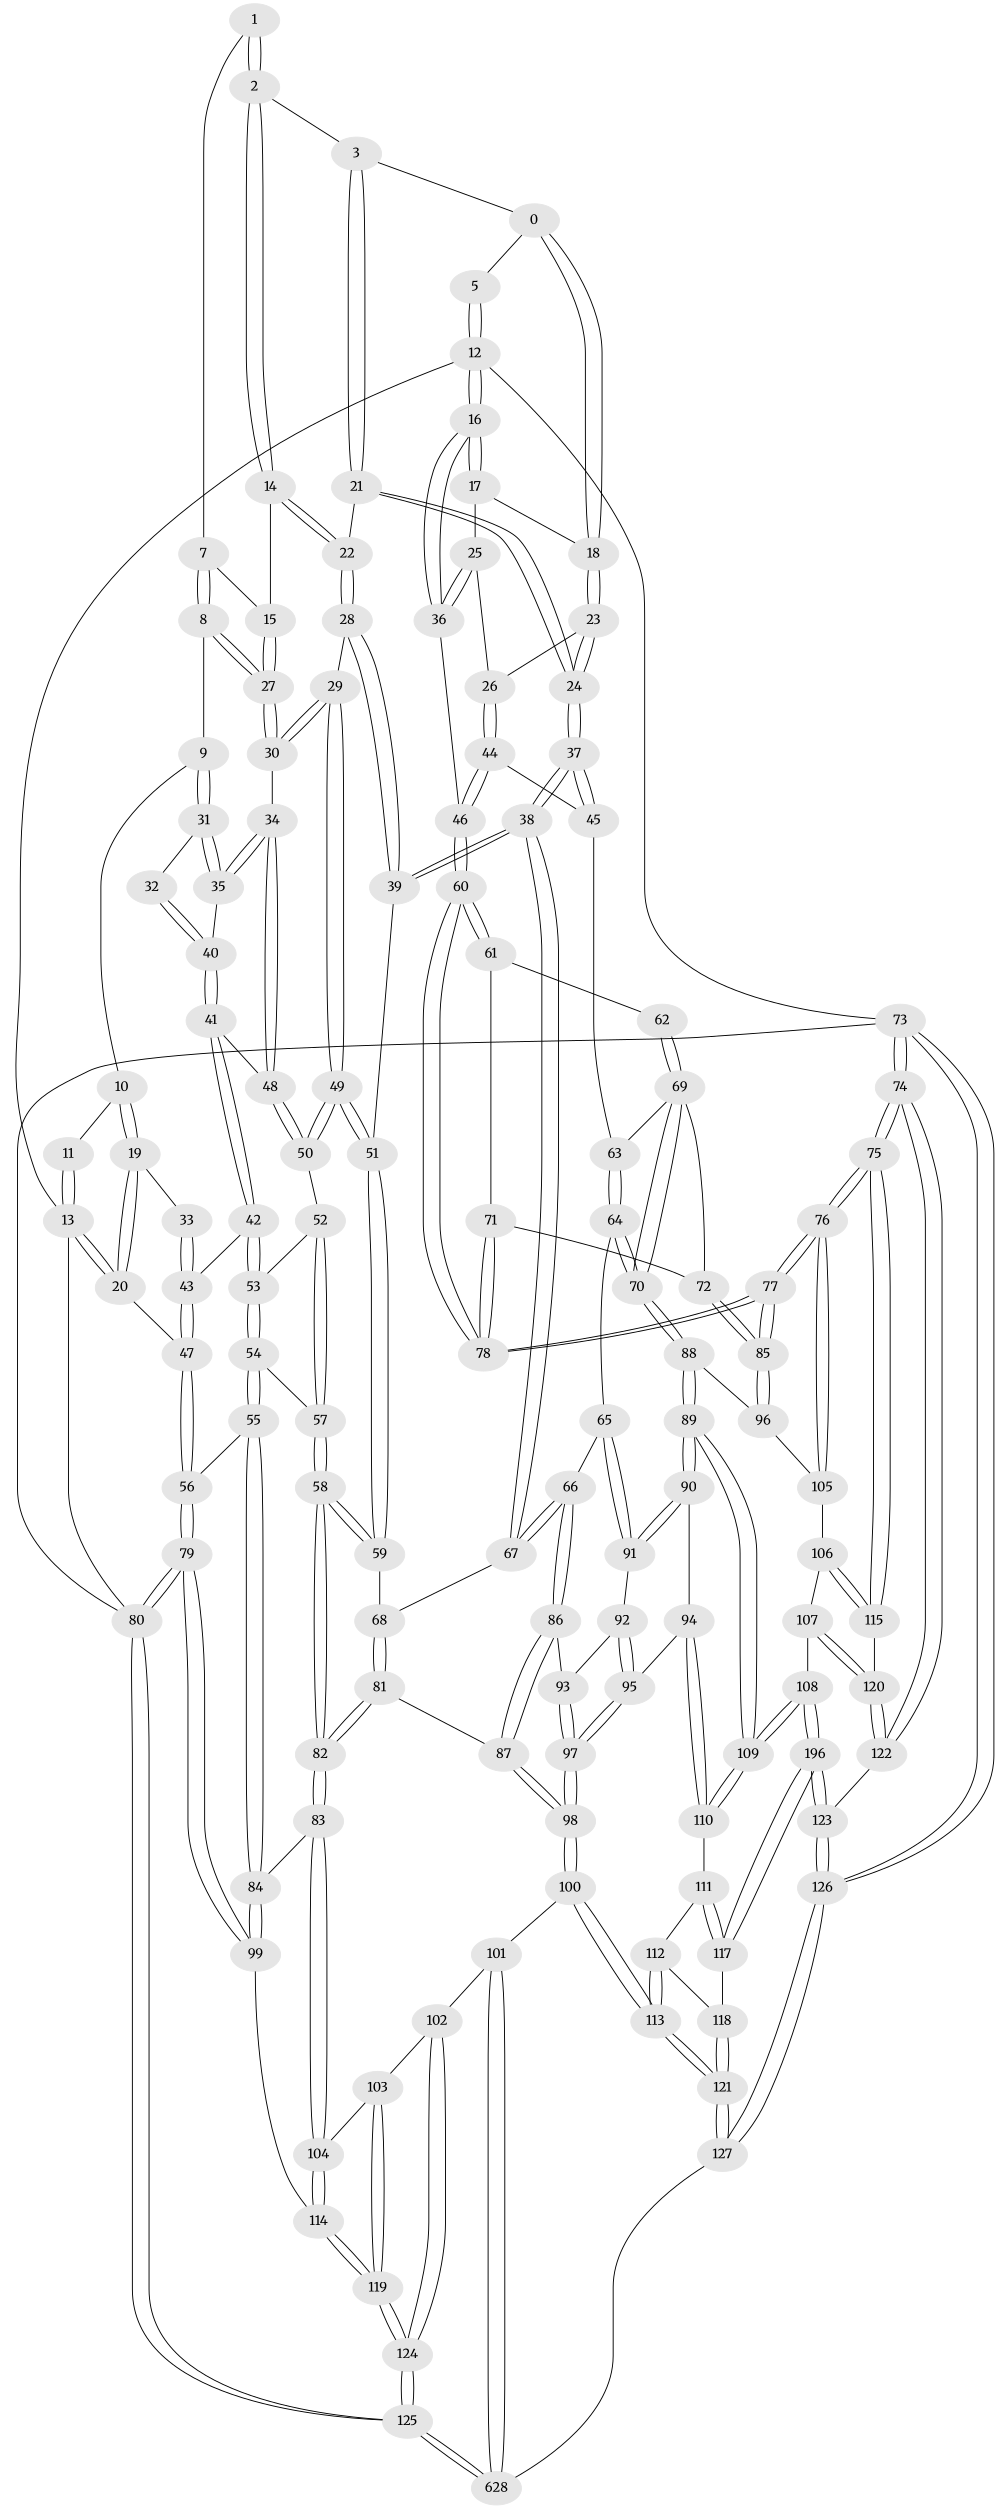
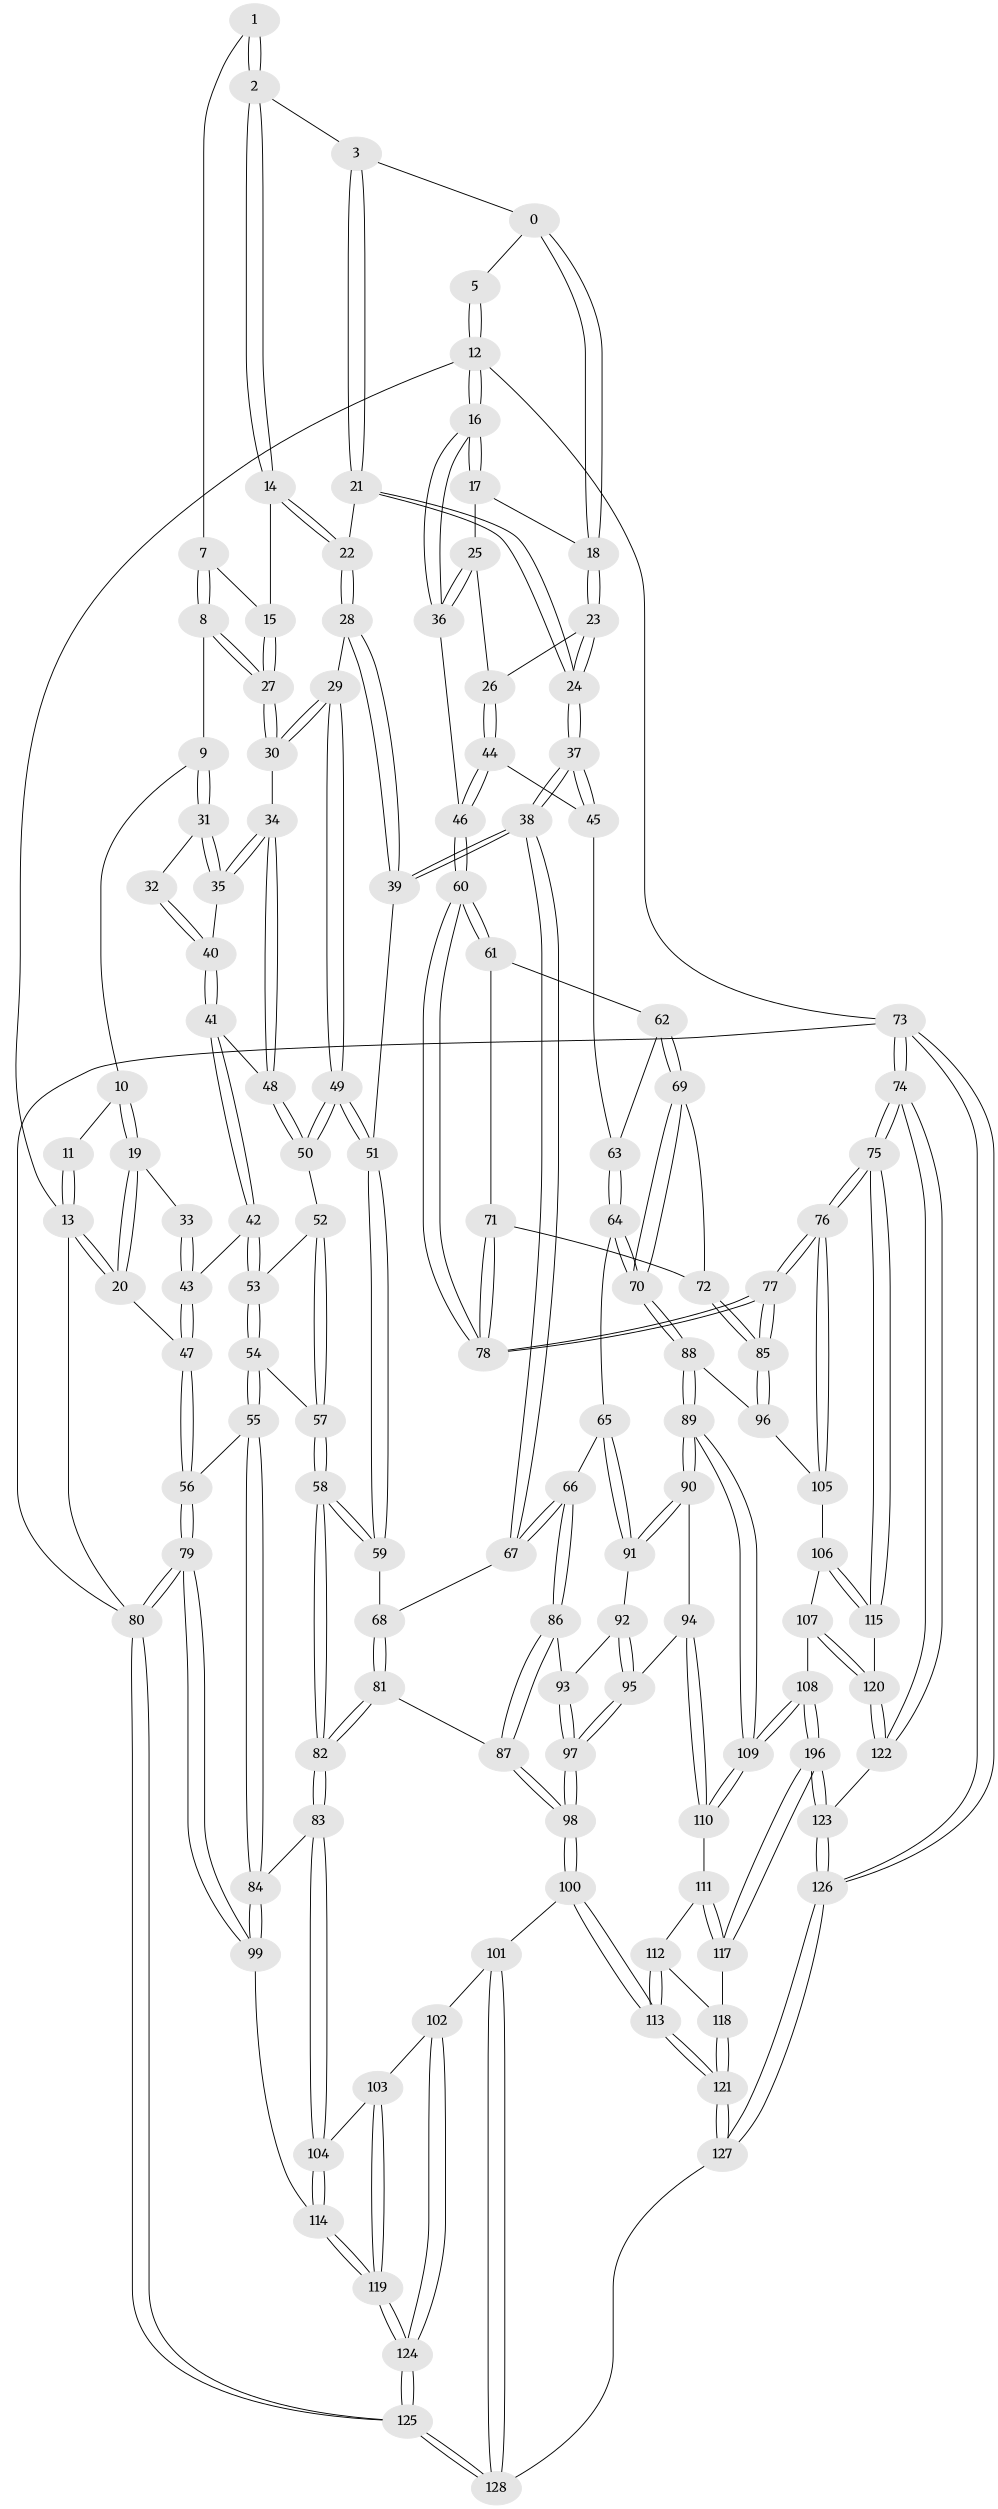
edge "69" -- "63": now "62" -- "63"
node "628": label "628" -> "128"
